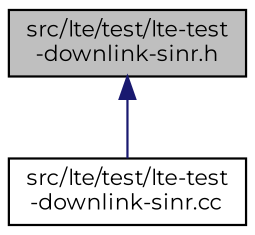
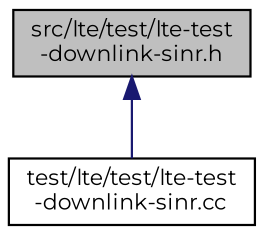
node "src/lte/test/lte-test -downlink-sinr.cc": label "src/lte/test/lte-test -downlink-sinr.cc" -> "test/lte/test/lte-test -downlink-sinr.cc"
